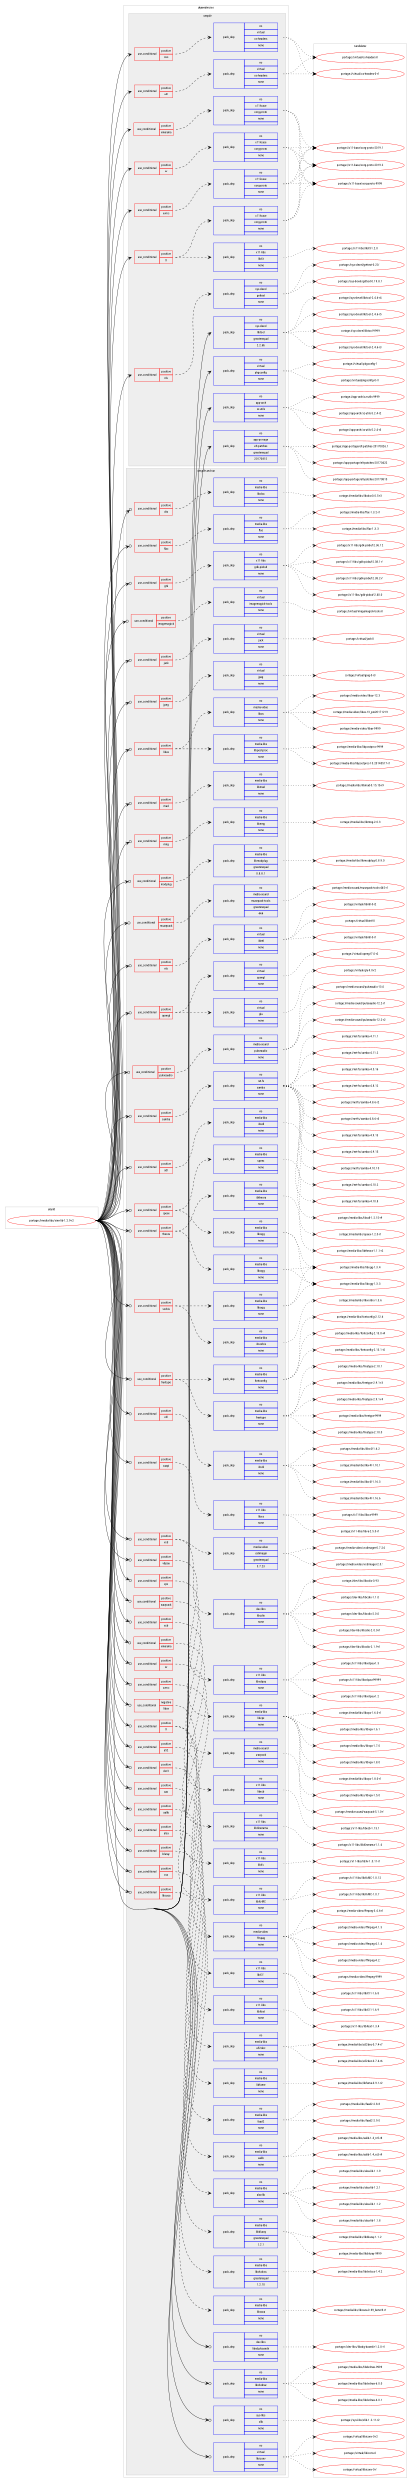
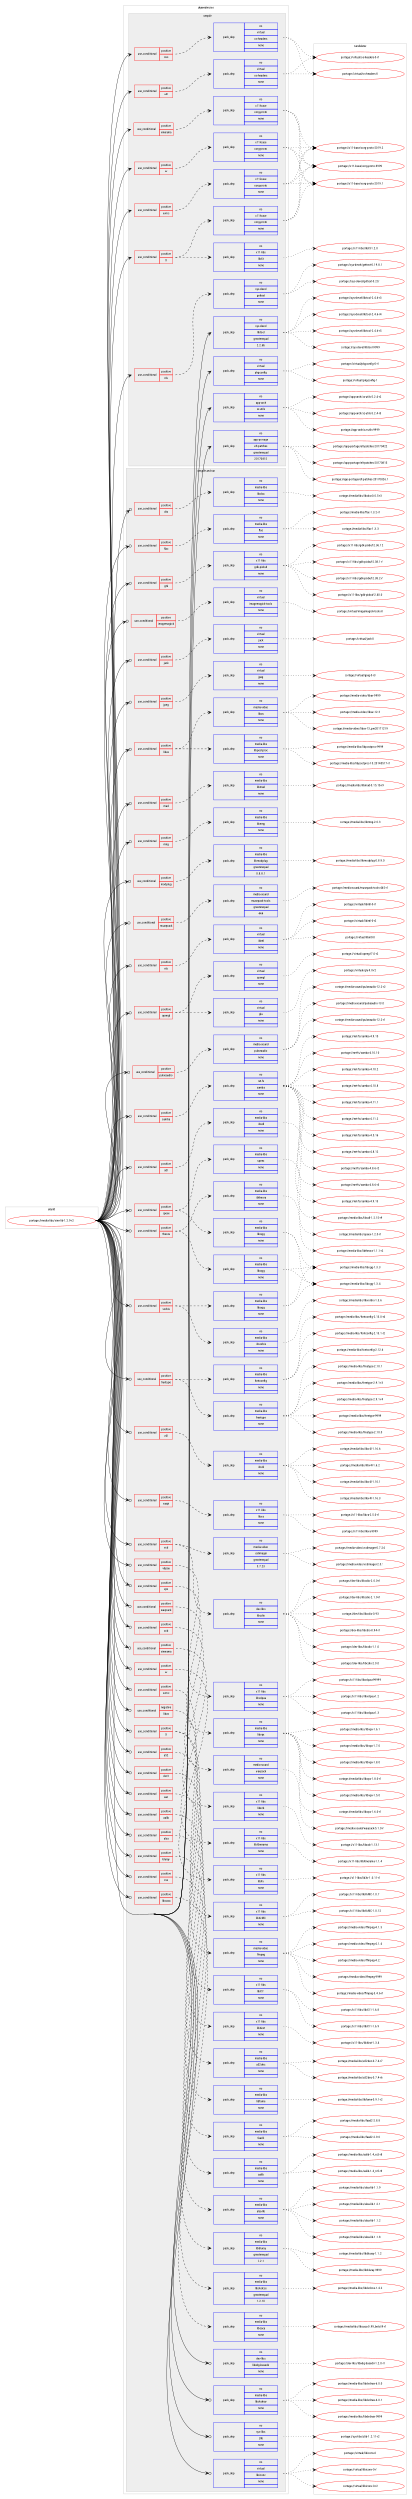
node "portage://dev-libs/libcdio-0.94-r1": added
